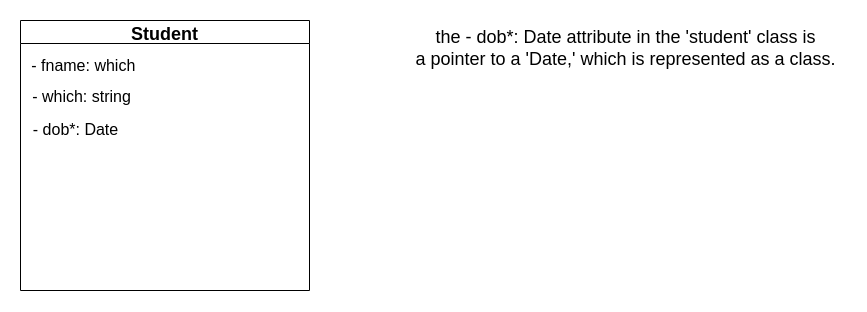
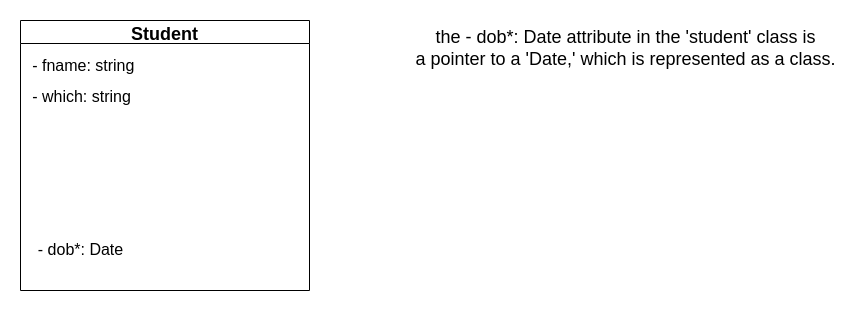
node "- fname: which": label "- fname: which" -> "- fname: string"
node "- dob*: Date": moved (76, 129) -> (81, 249)
